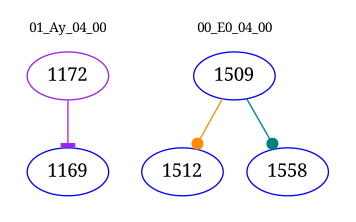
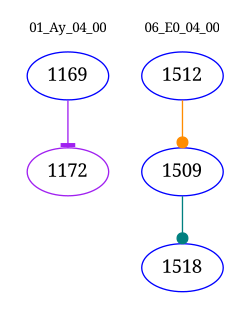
cluster "00_E0_04_00": label "00_E0_04_00" -> "06_E0_04_00"
edge "1509" -> "1512": reversed
edge "1172" -> "1169": reversed
node "1558": label "1558" -> "1518"
